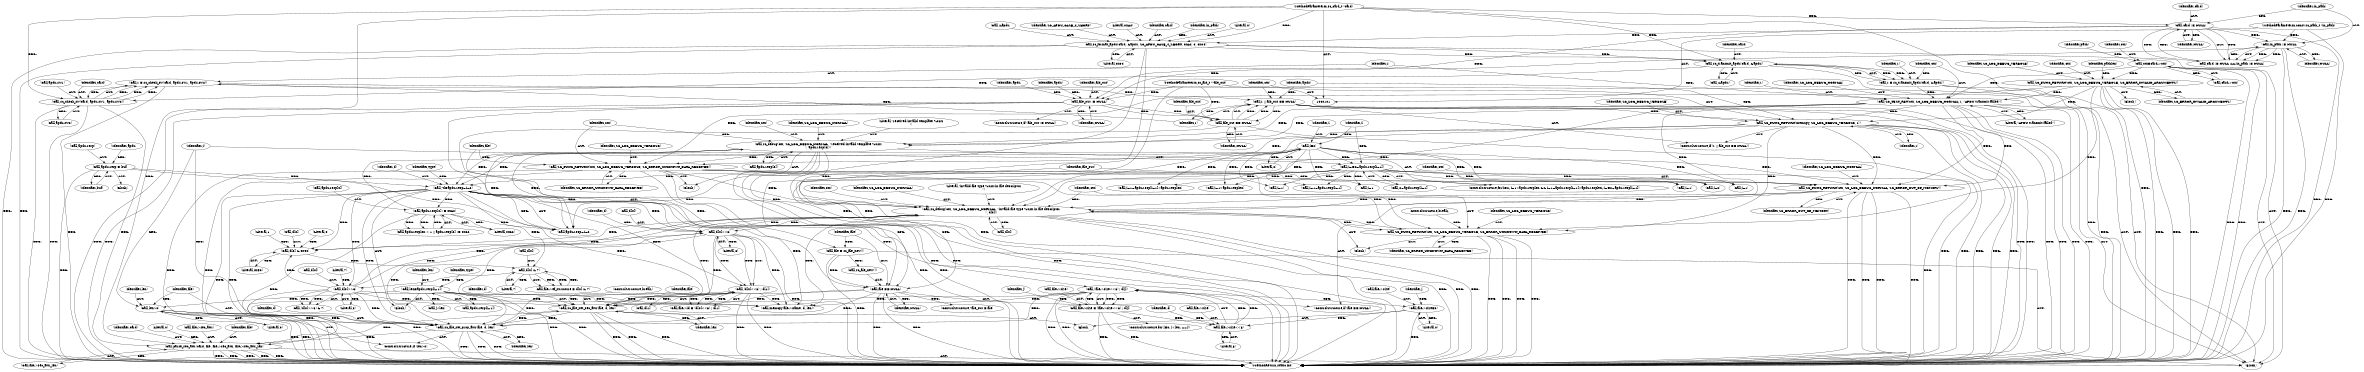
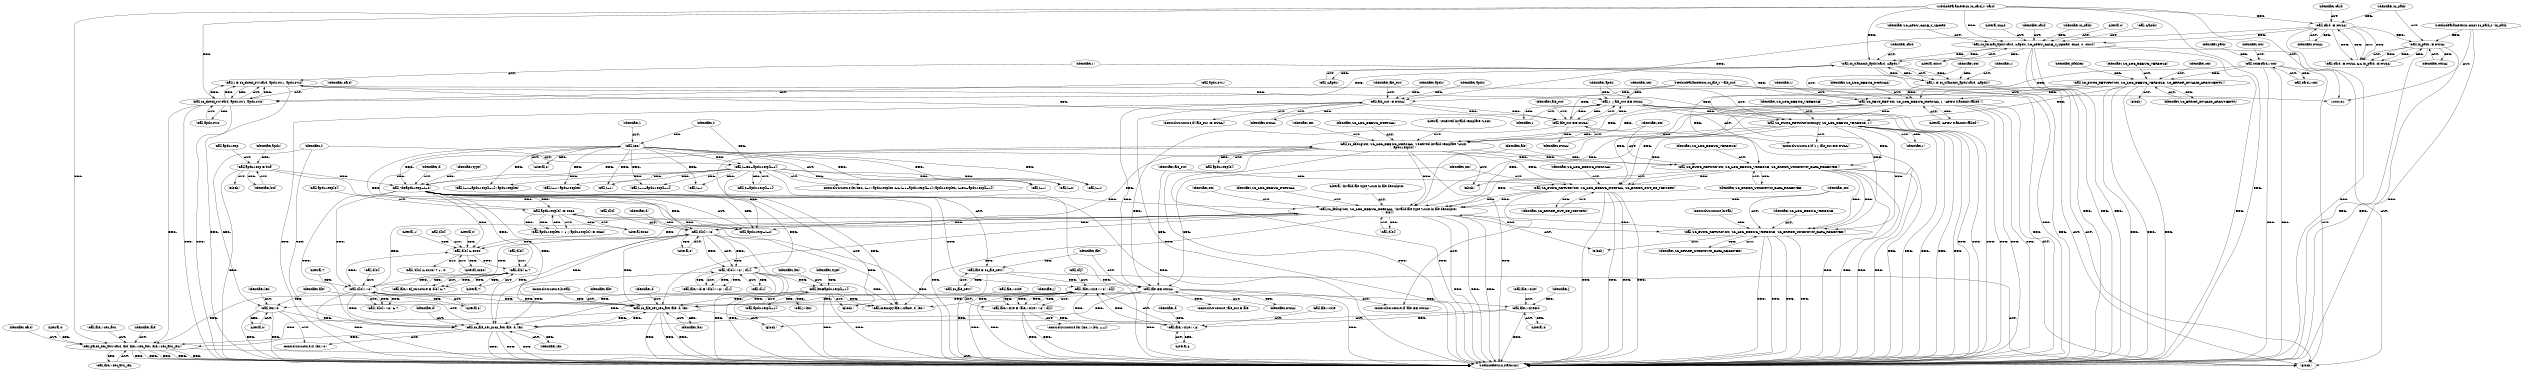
edge "(Call,in_path != NULL)" -> "(Call,file_out != NULL)": removed, label "DDG:"
node "(Call,(d[0] & 0x40) ? 1 : 0)": added
node "(Call,d[j])": added
edge "(Call,sc_file_new())" -> "(Call,file == NULL)": now "(Call,sc_file_new())" -> "(Call,file = sc_file_new())"
edge "(Call,(d[0]<<8) | d[1])" -> "(Call,sc_file_set_sec_attr(file, d, len))": now "(Call,(d[0]<<8) | d[1])" -> "(Call,len=apdu.resp[i+1])"
